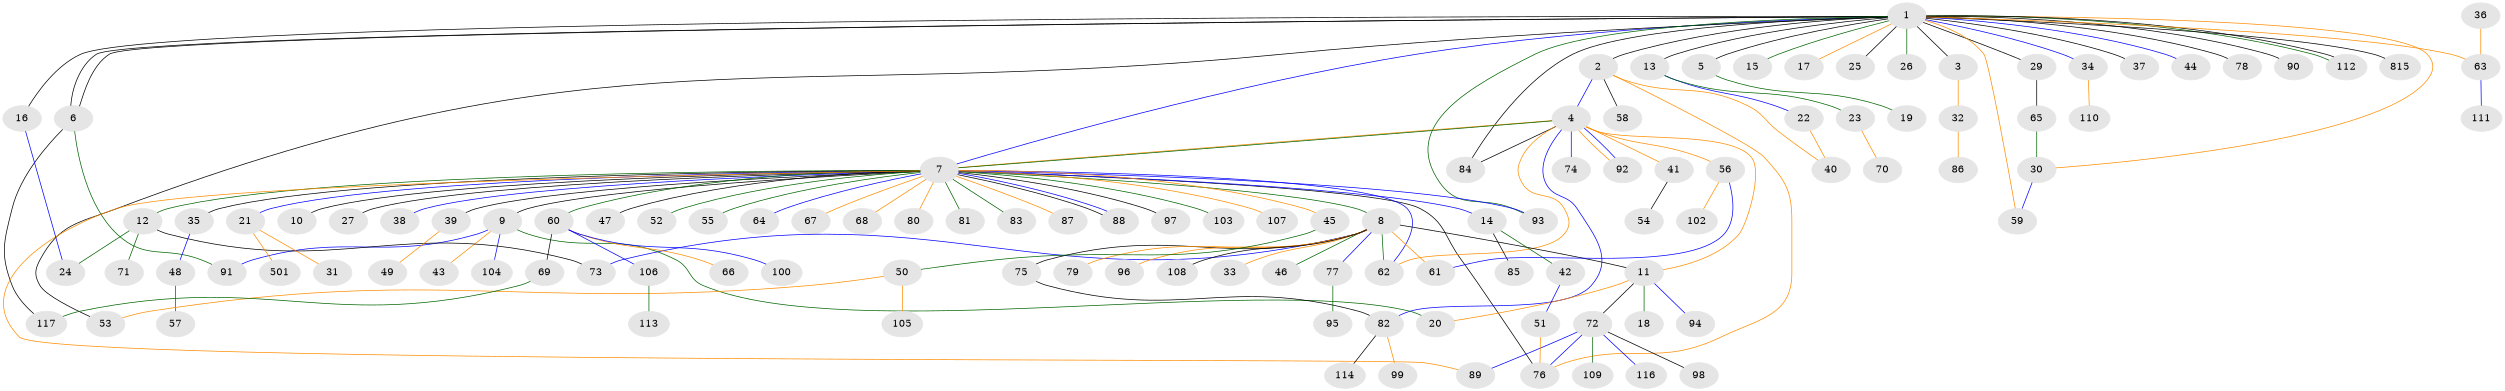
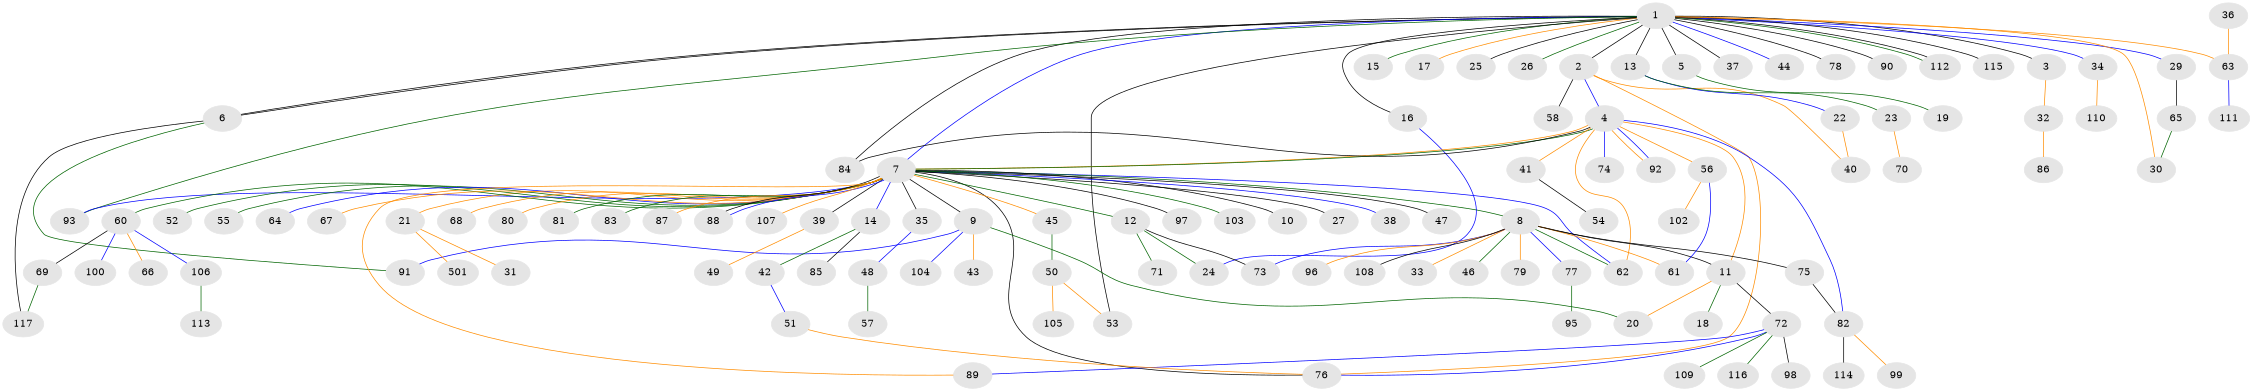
edge "1" -- "29": color black -> blue
node "815": label "815" -> "115"
edge "7" -- "21": color blue -> darkorange
node "59": removed
node "94": removed
edge "72" -- "116": color blue -> darkgreen
